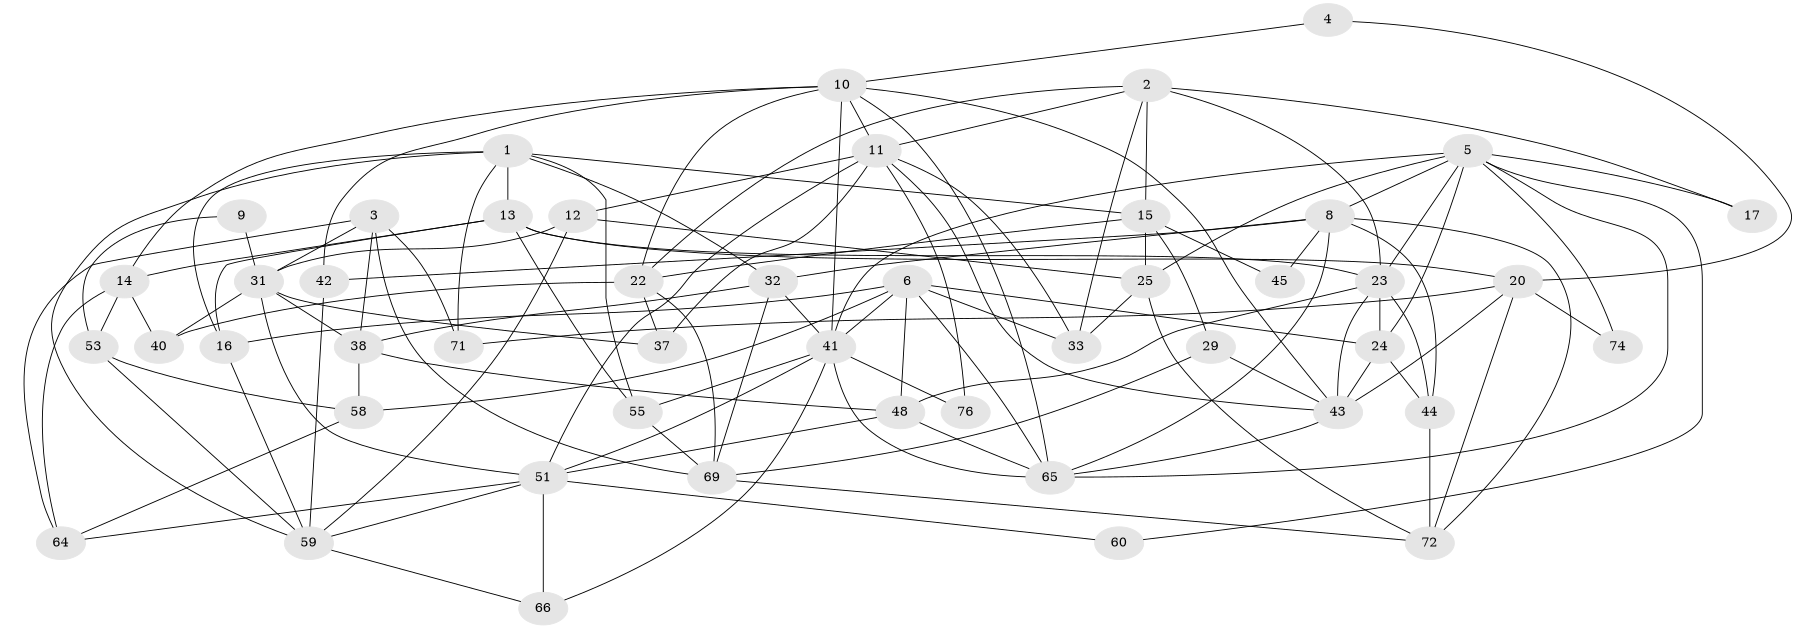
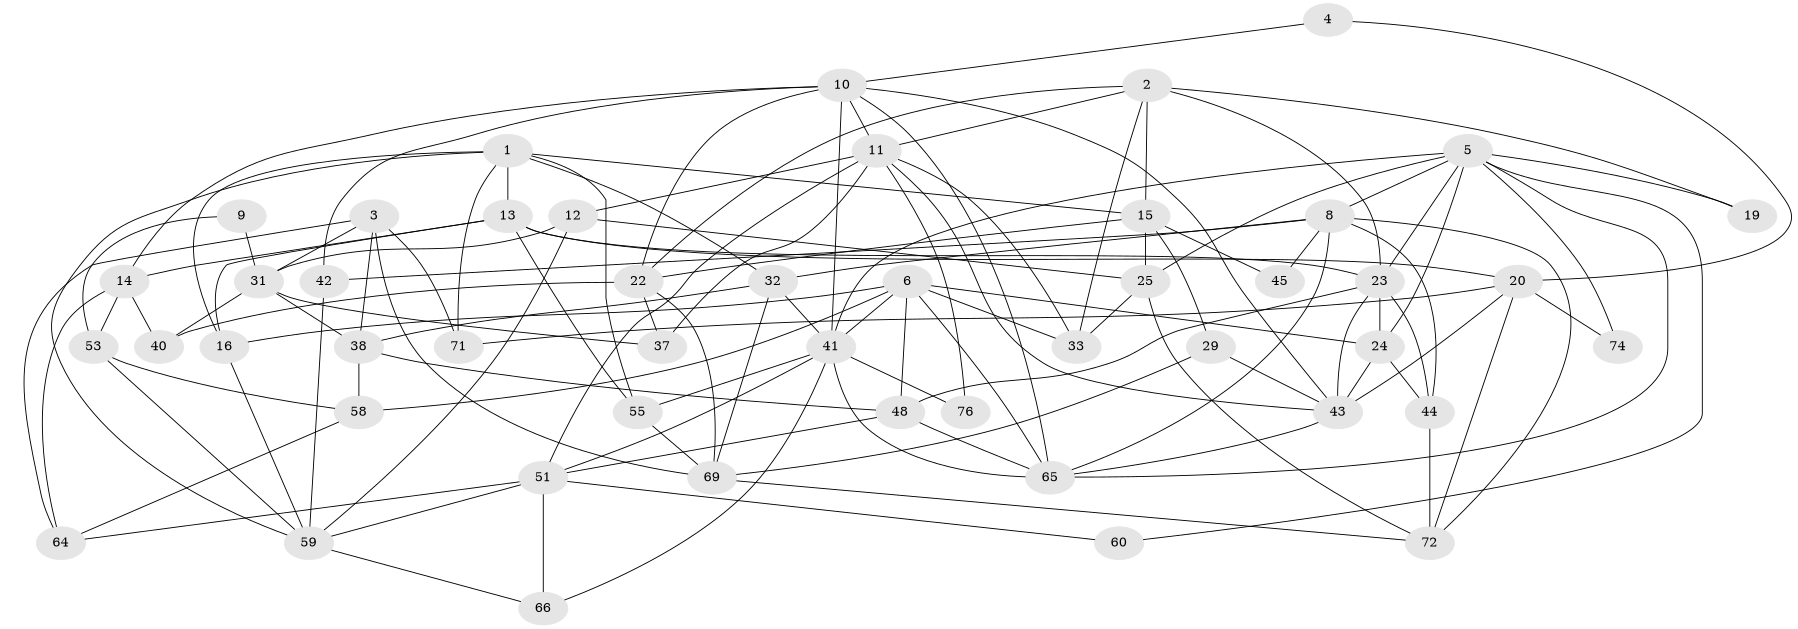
node "17": label "17" -> "19"
edge "31" -- "51": removed
